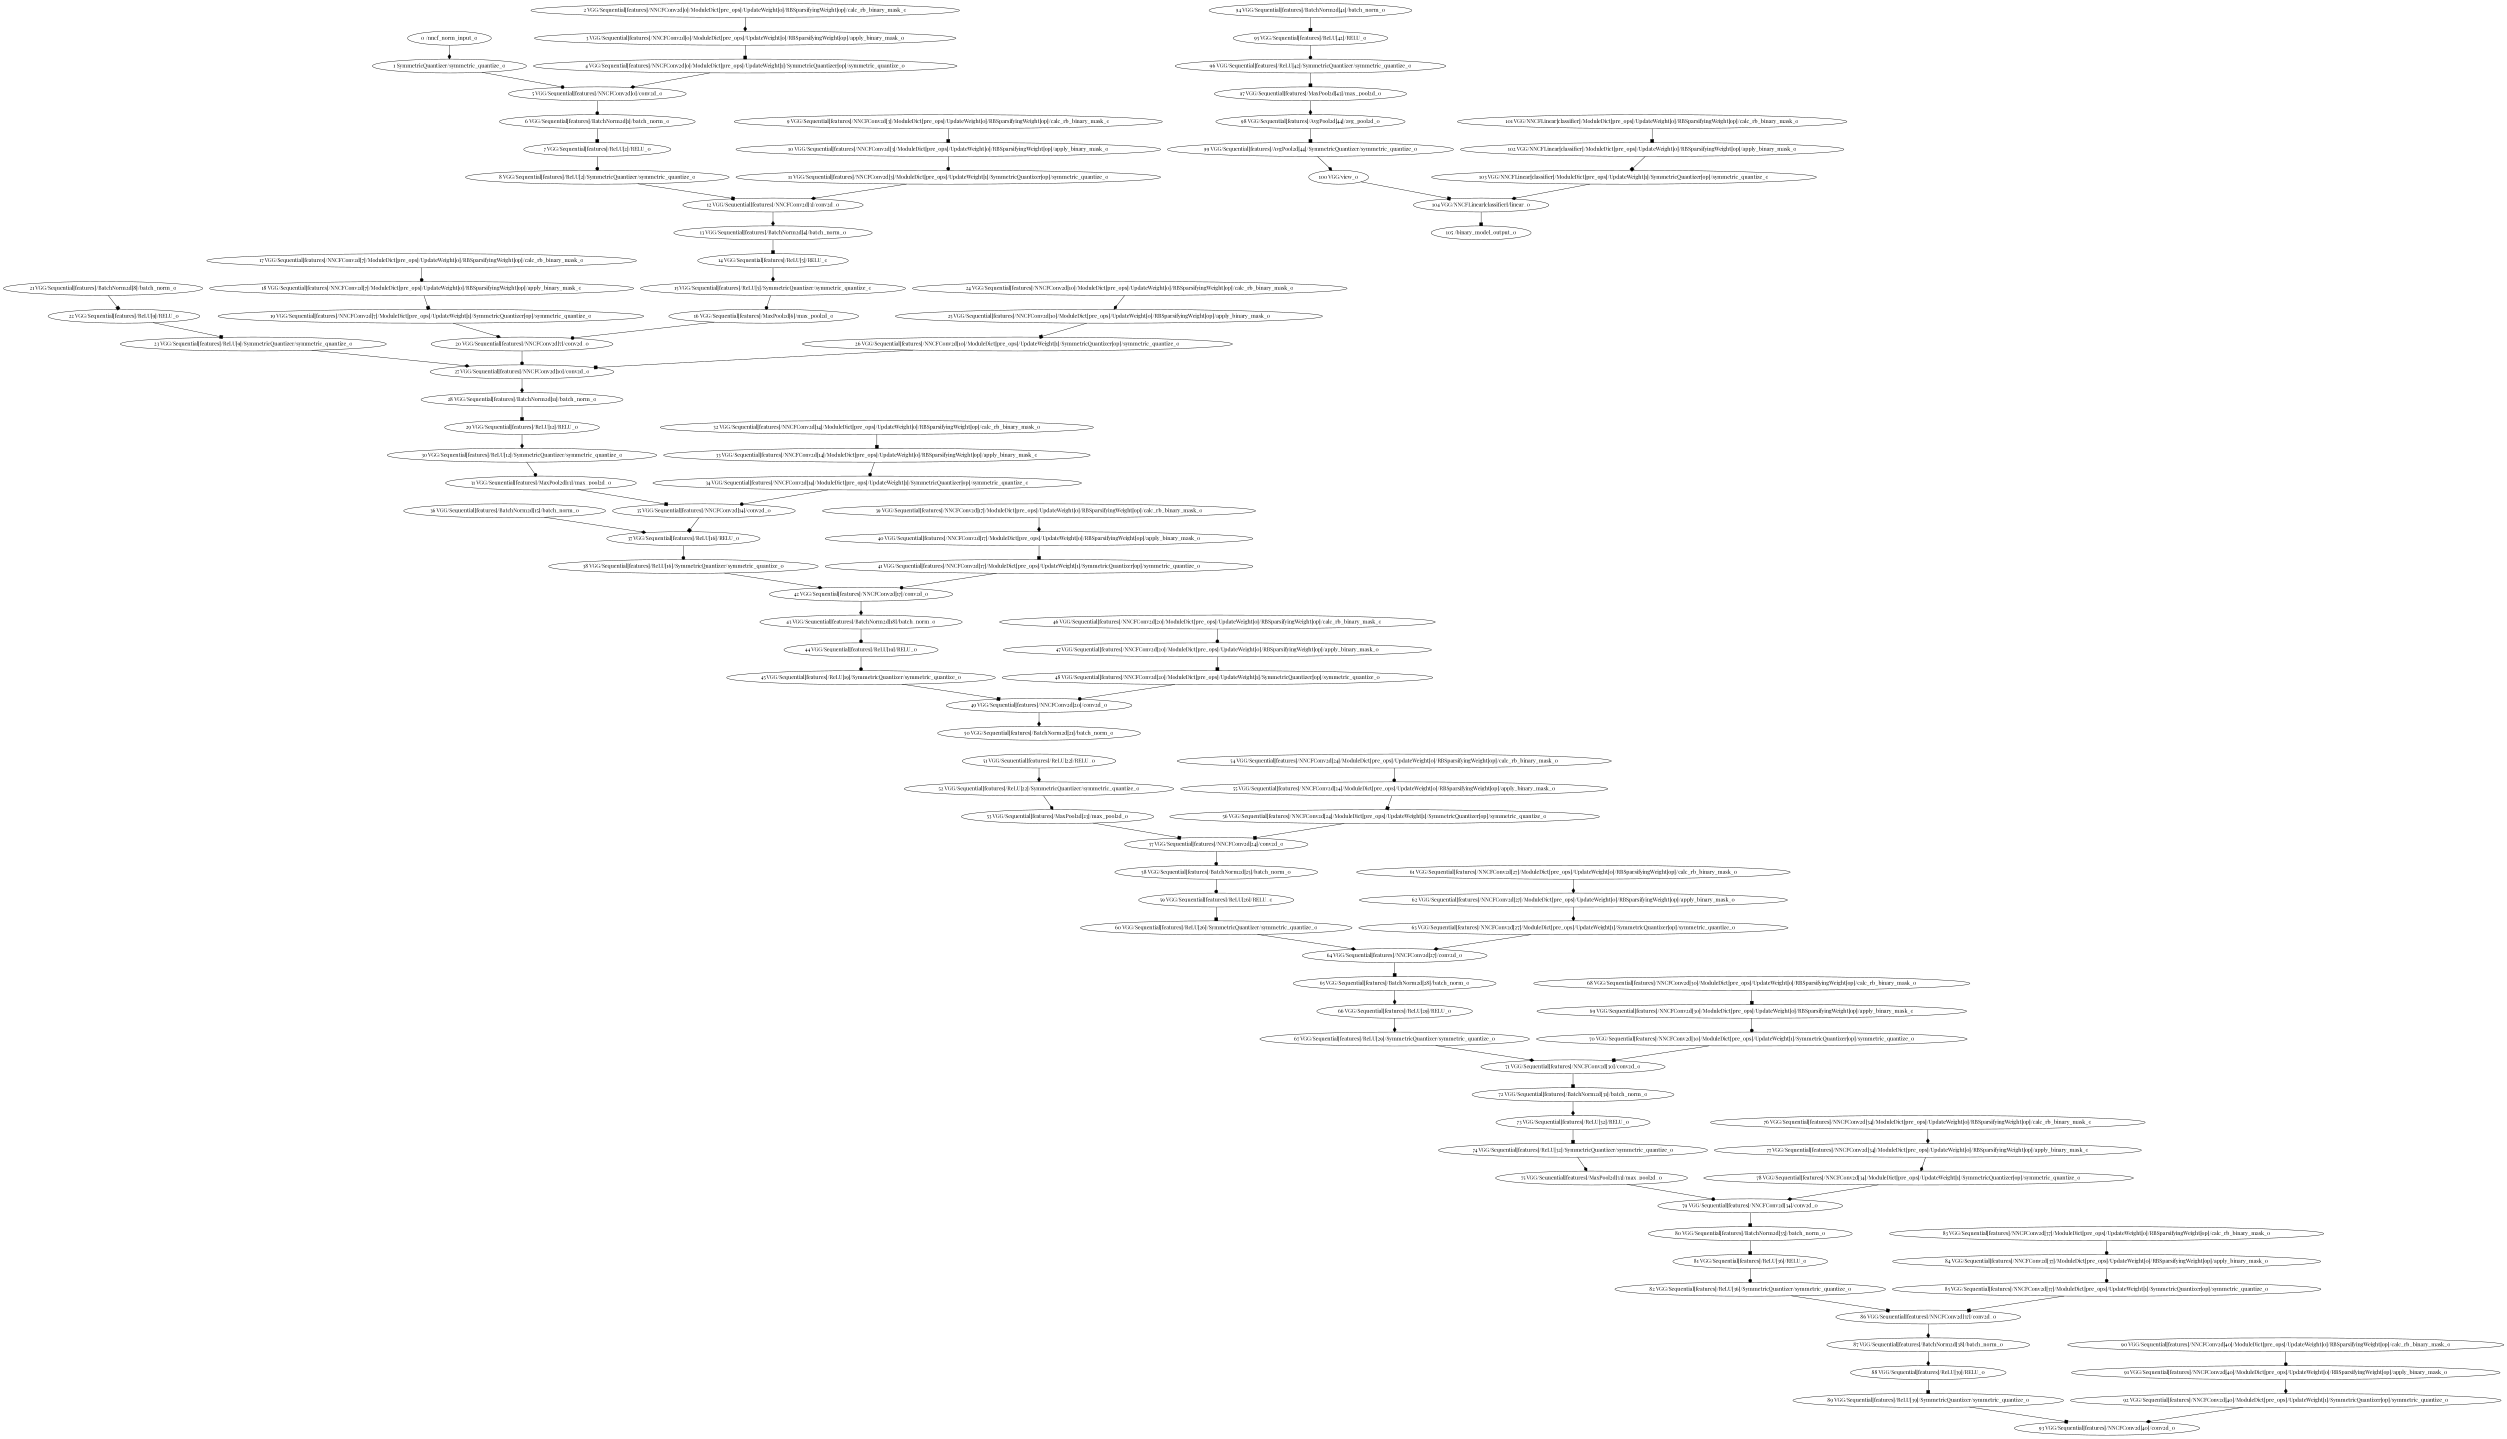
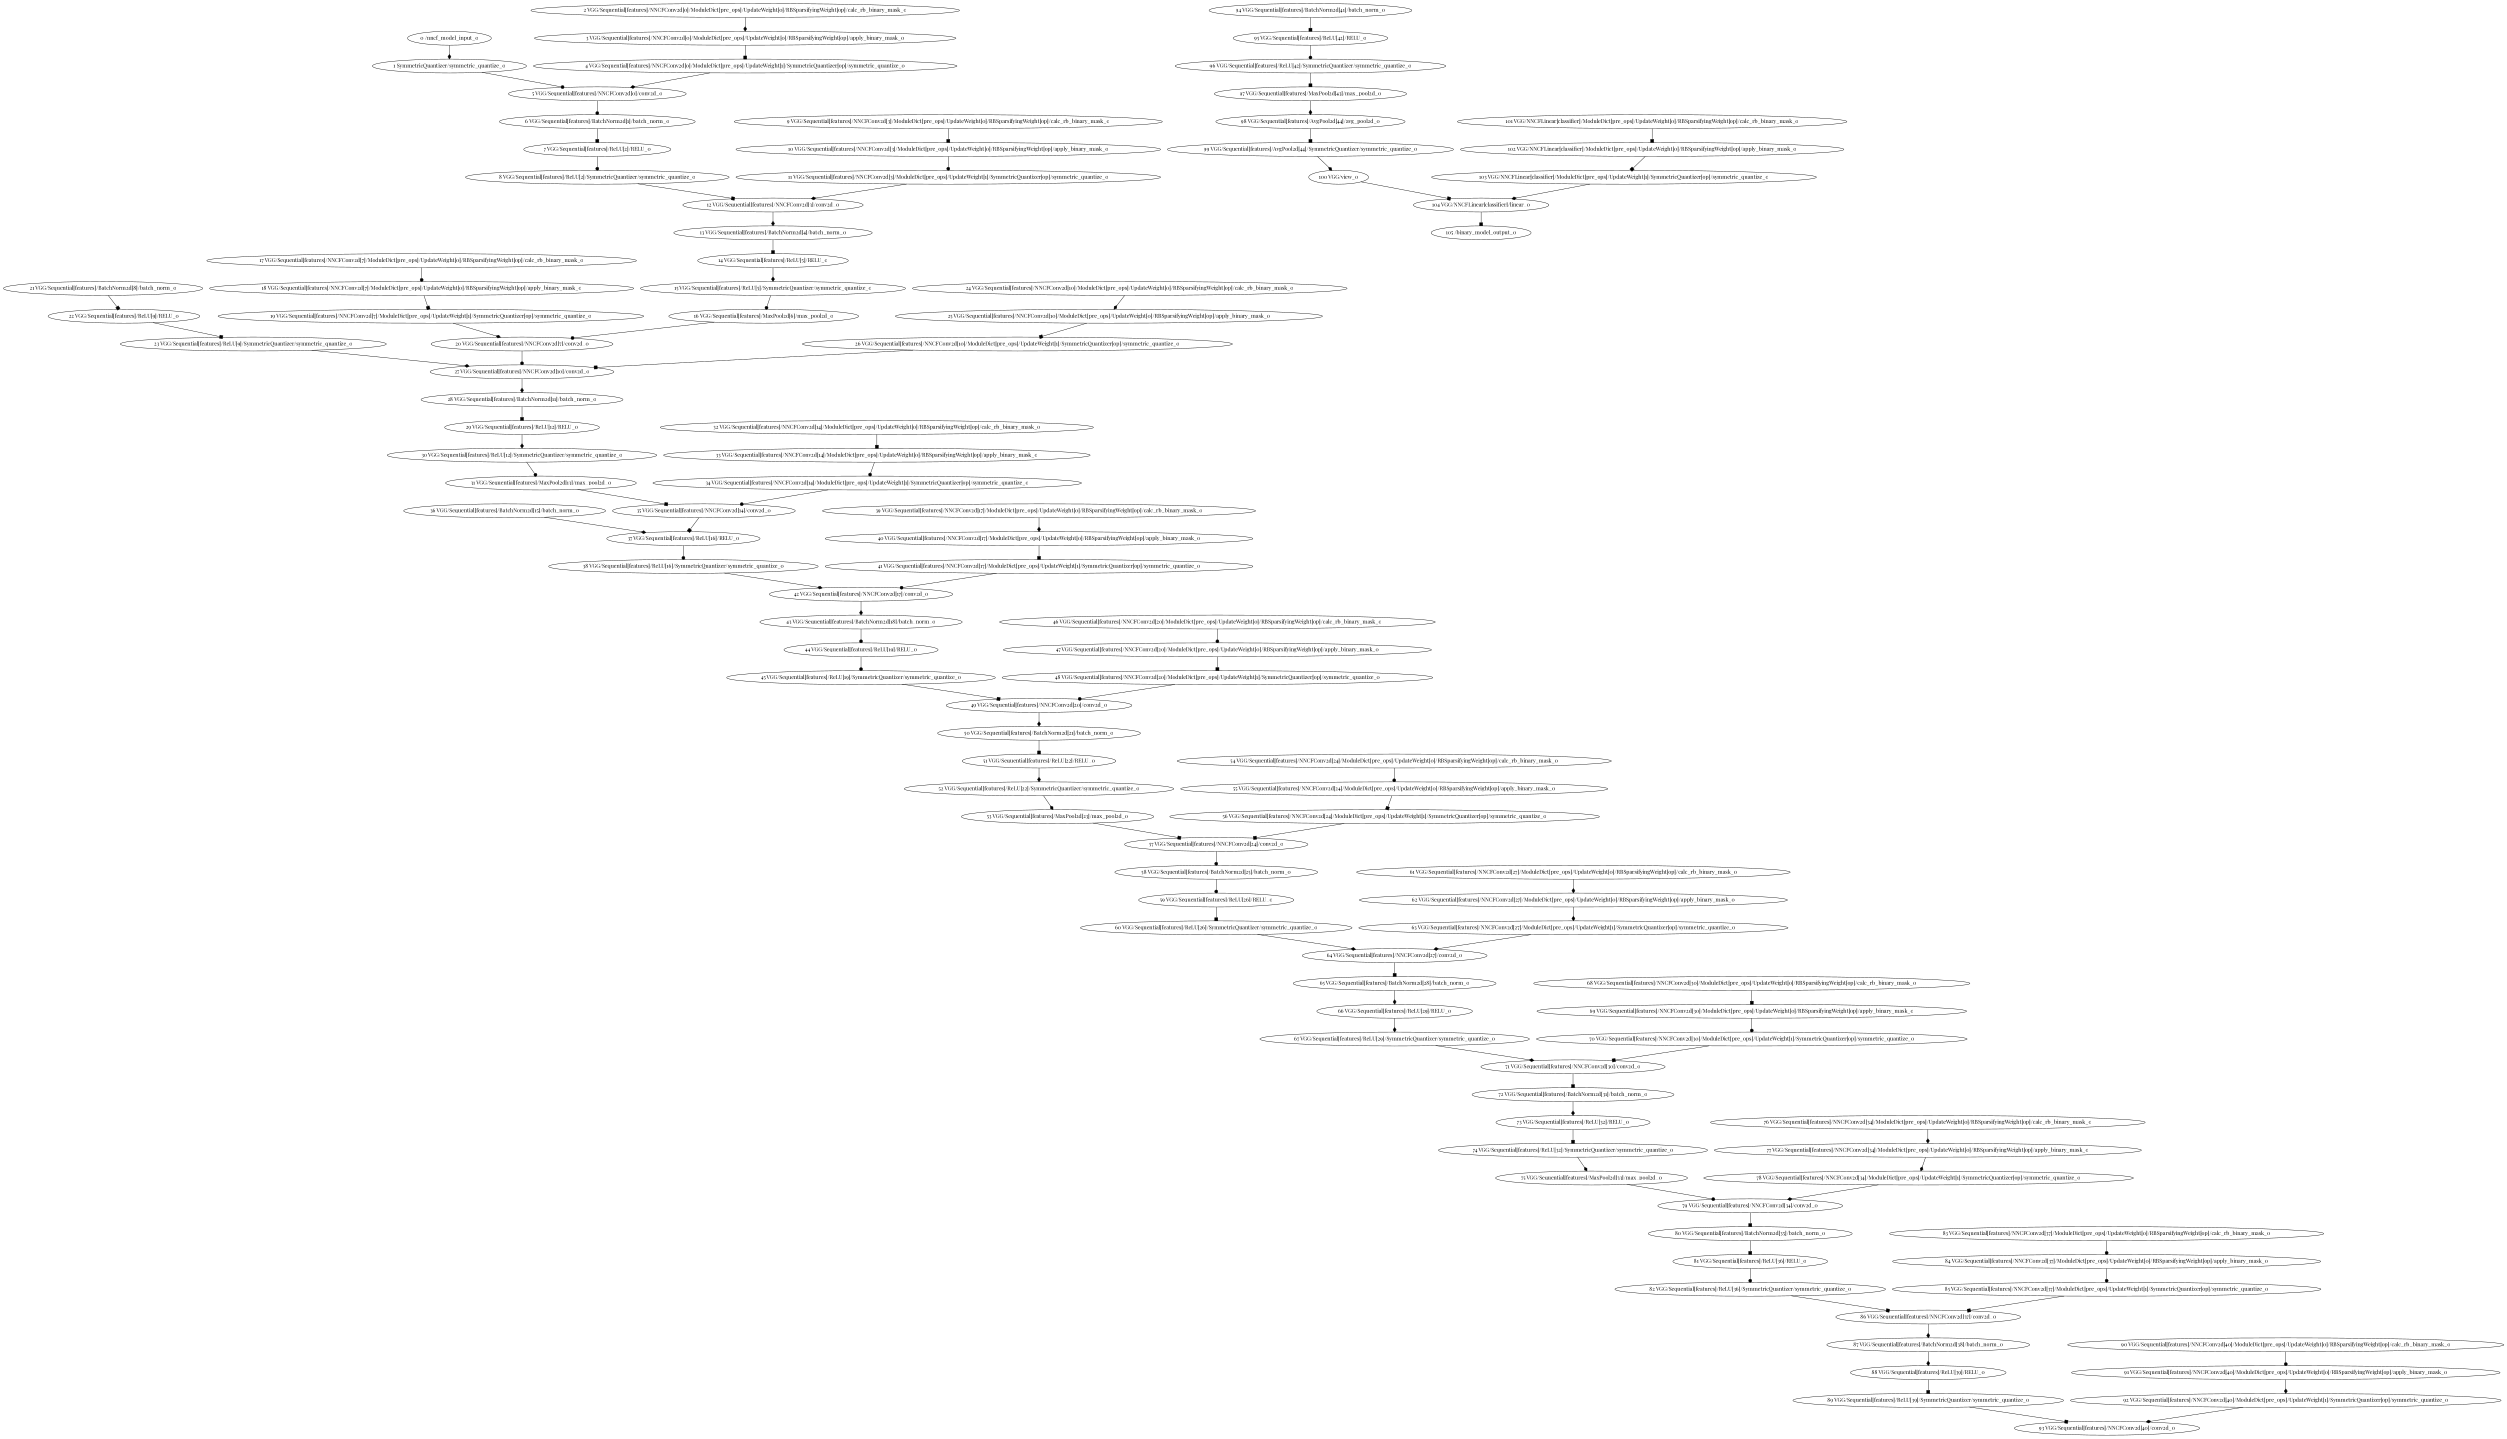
node "0 /nncf_norm_input_0": label "0 /nncf_norm_input_0" -> "0 /nncf_model_input_0"
edge "50 VGG/Sequential[features]/BatchNorm2d[21]/batch_norm_0" -> "51 VGG/Sequential[features]/ReLU[22]/RELU_0": added
